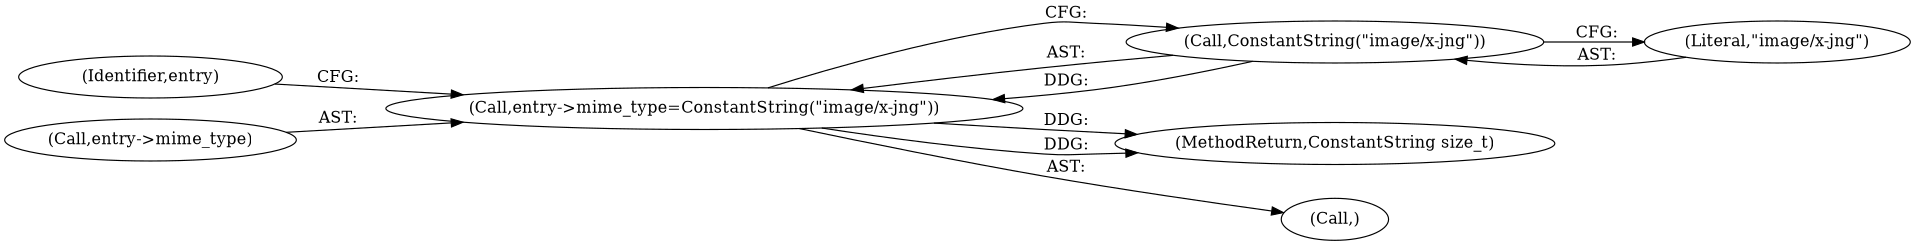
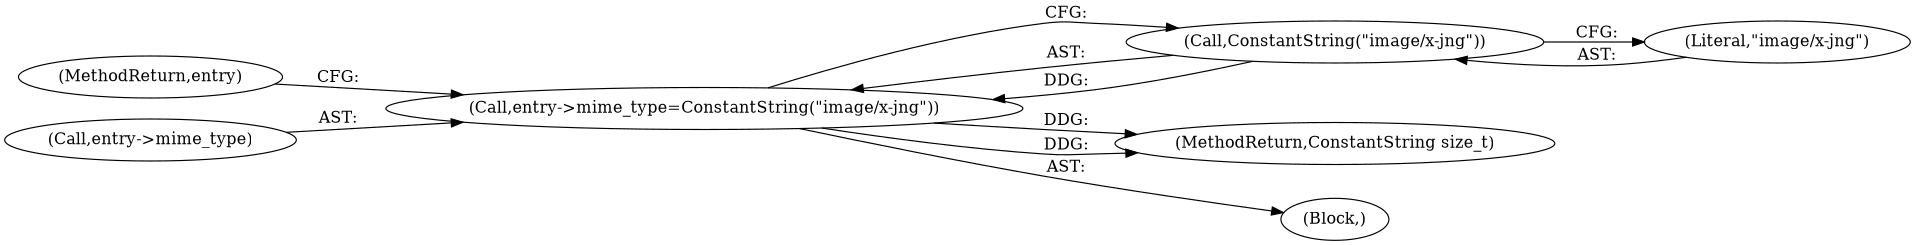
node "(Identifier,entry)": label "(Identifier,entry)" -> "(MethodReturn,entry)"
node "(Call,)": label "(Call,)" -> "(Block,)"
